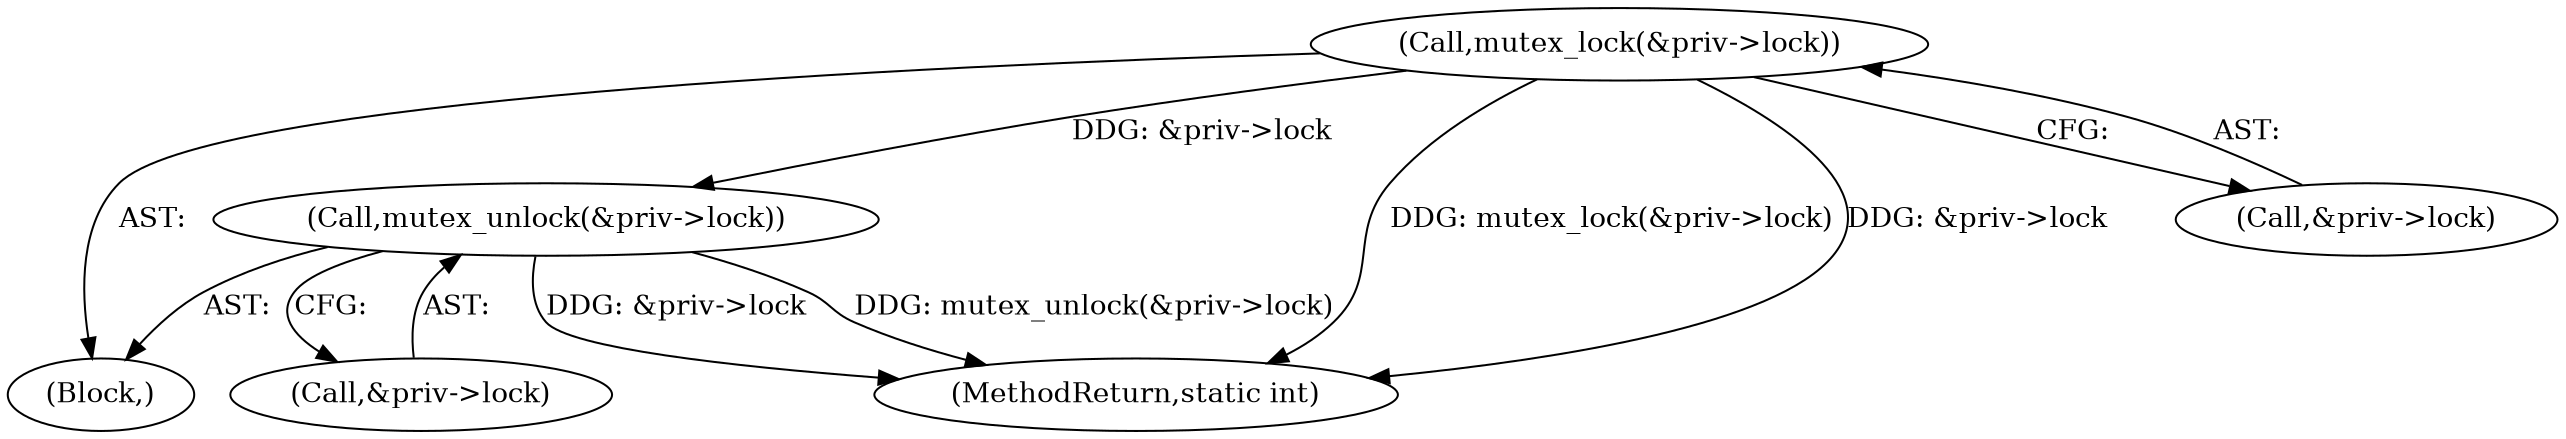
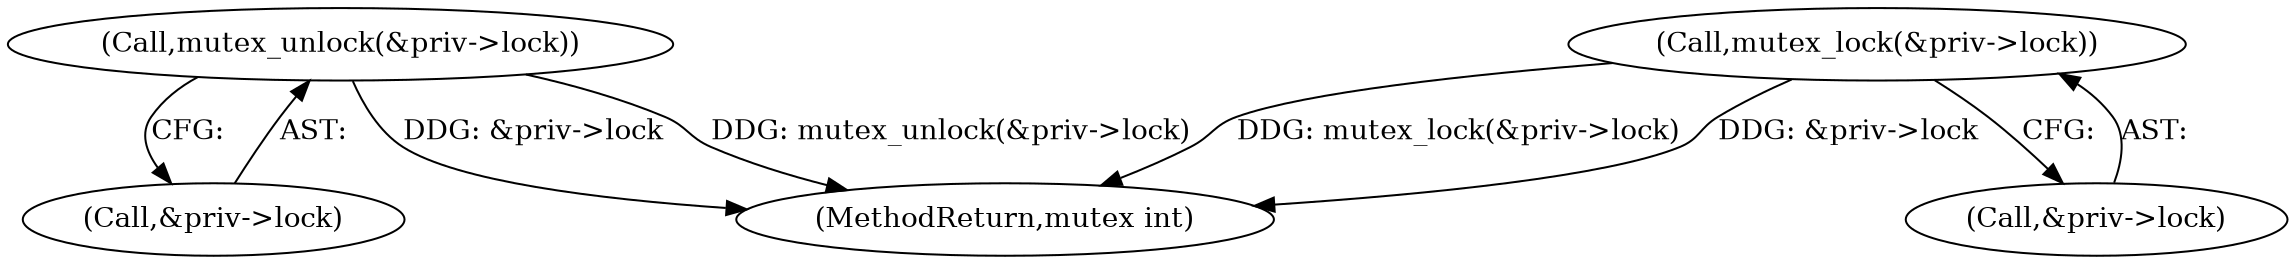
edge "(Call,mutex_lock(&priv->lock))" -> "(Call,mutex_unlock(&priv->lock))": removed, label "DDG: &priv->lock"
node "(Block,)": removed
node "(MethodReturn,static int)": label "(MethodReturn,static int)" -> "(MethodReturn,mutex int)"
